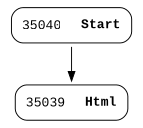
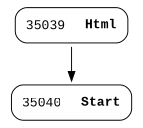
edge "35040" -> "35039": reversed
